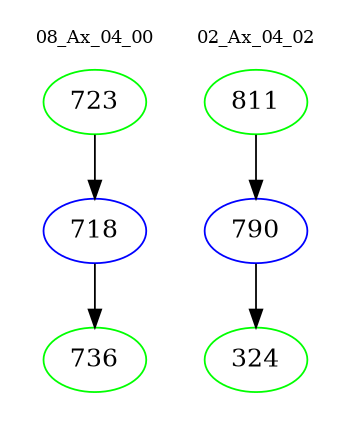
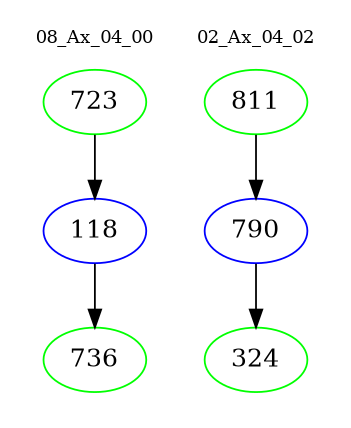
node "718": label "718" -> "118"
